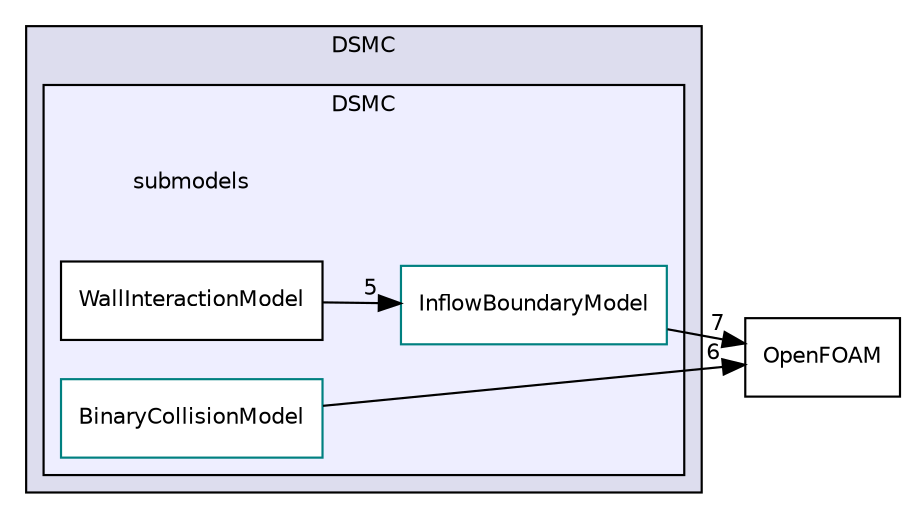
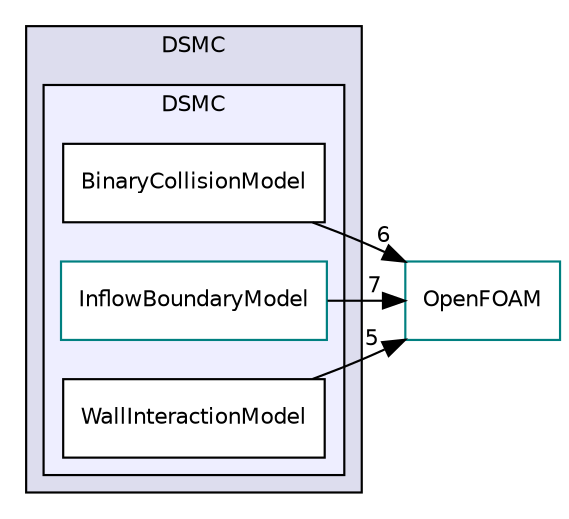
node "submodels": removed
edge "WallInteractionModel" -> "InflowBoundaryModel": now "WallInteractionModel" -> "OpenFOAM"
node "OpenFOAM": color black -> teal
node "BinaryCollisionModel": color teal -> black
